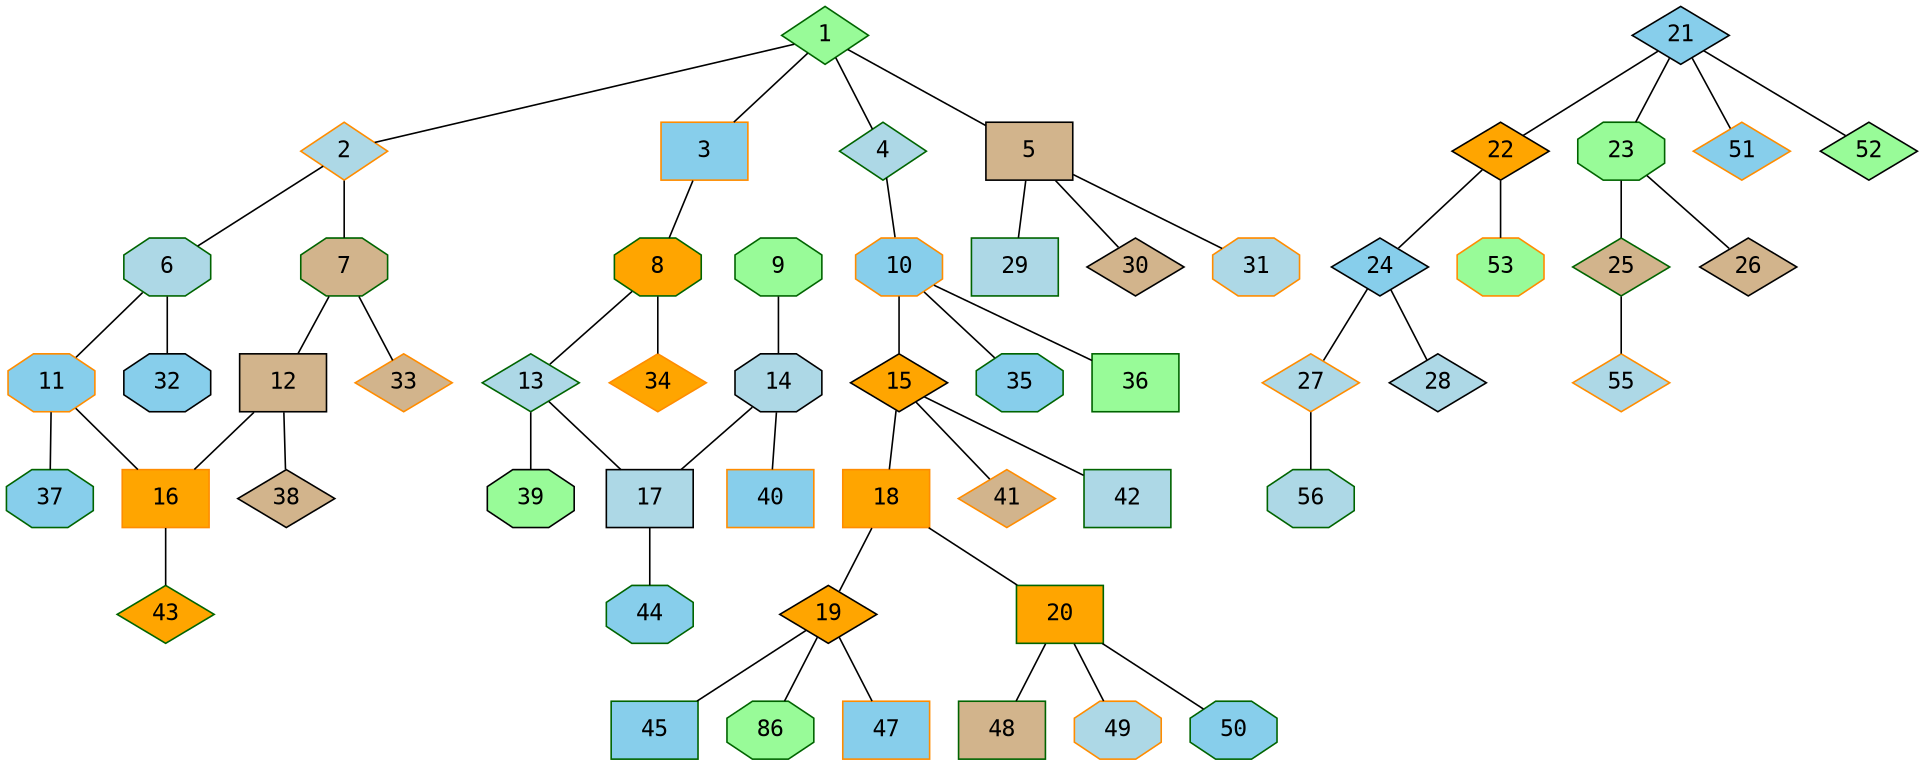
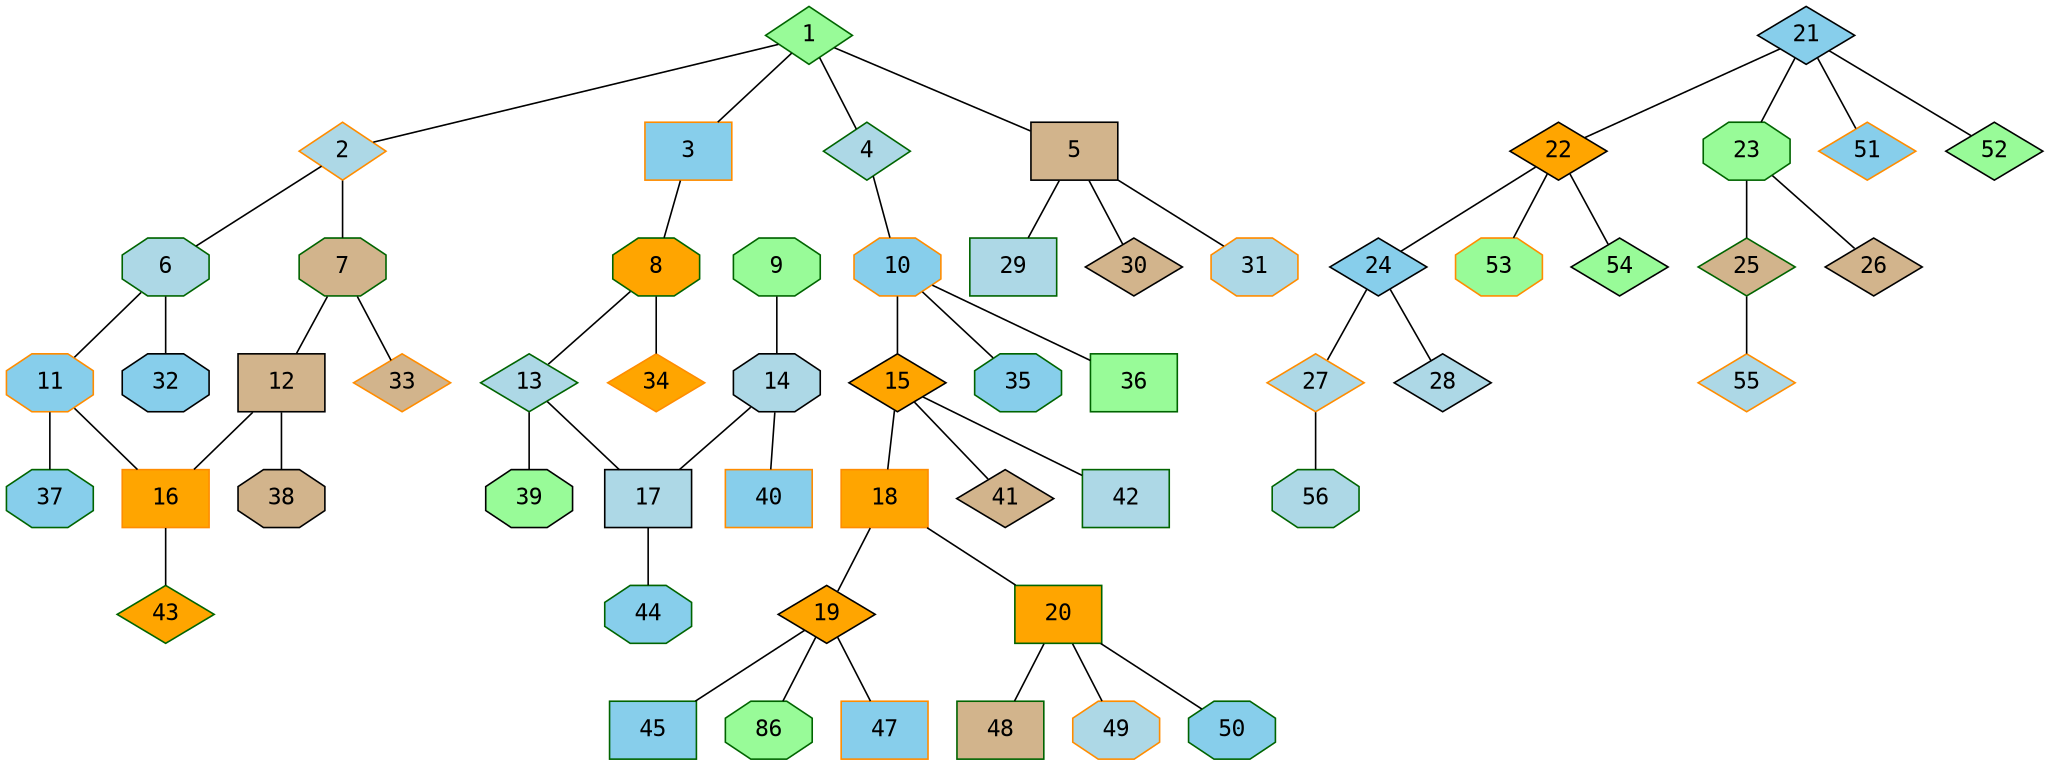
node "54": added
node "38": shape diamond -> octagon
node "41": color darkorange -> black
